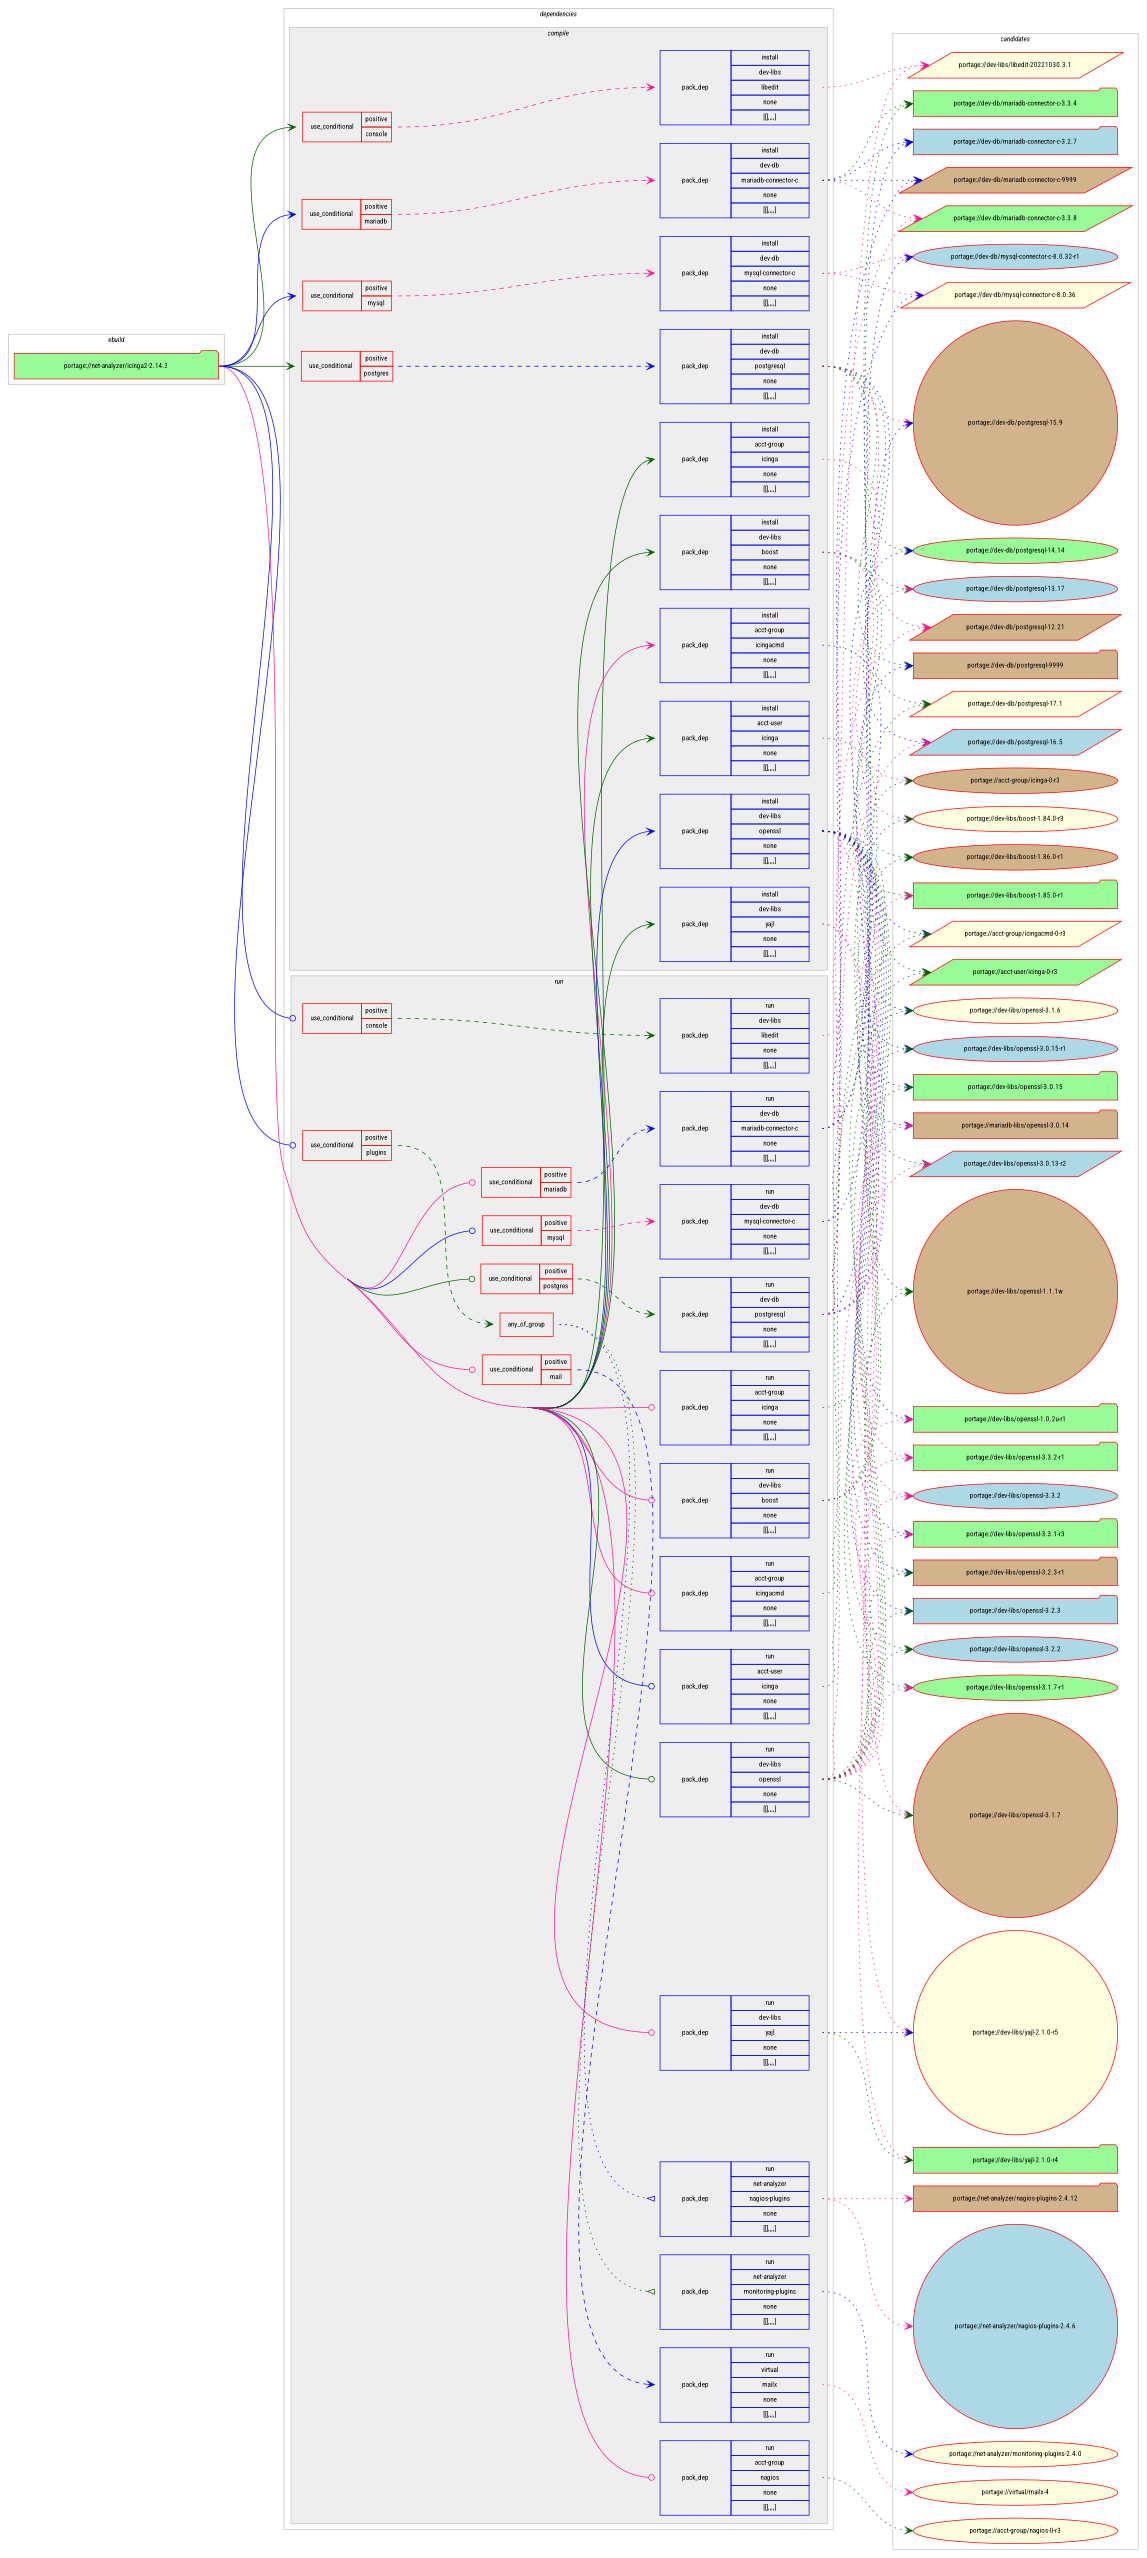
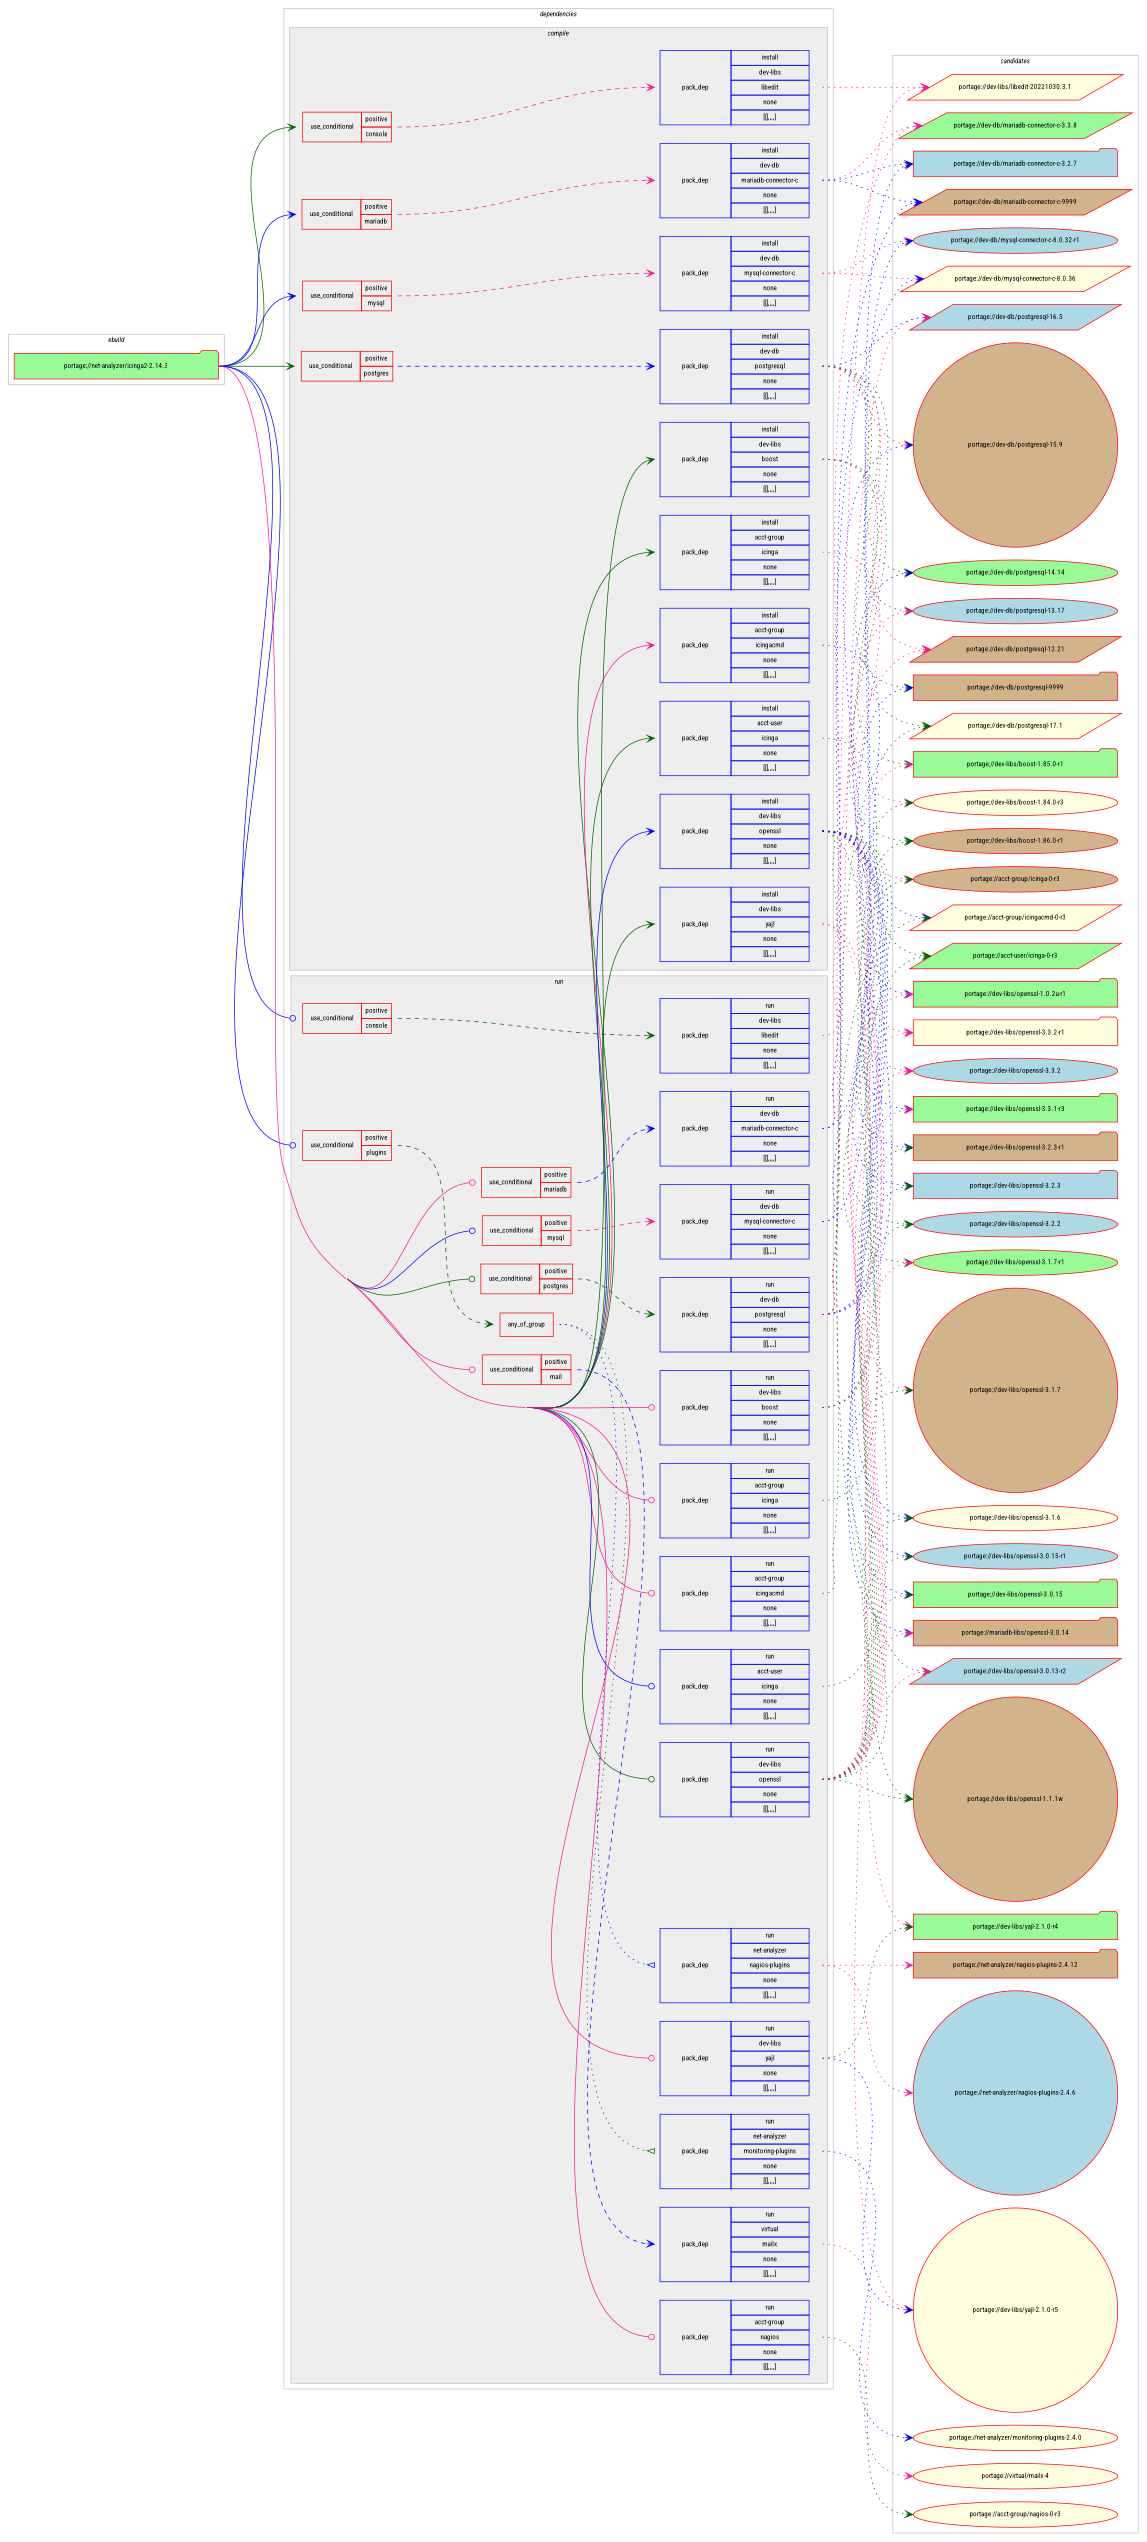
node "portage://dev-db/mariadb-connector-c-3.3.4": removed
node "portage://dev-libs/openssl-3.3.2-r1": fillcolor palegreen -> lightyellow
